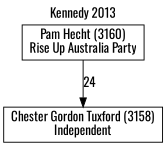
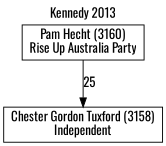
edge "Pam Hecht (3160) Rise Up Australia Party" -> "Chester Gordon Tuxford (3158) Independent": label "24" -> "25"
